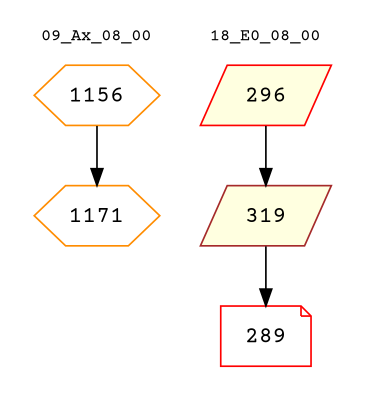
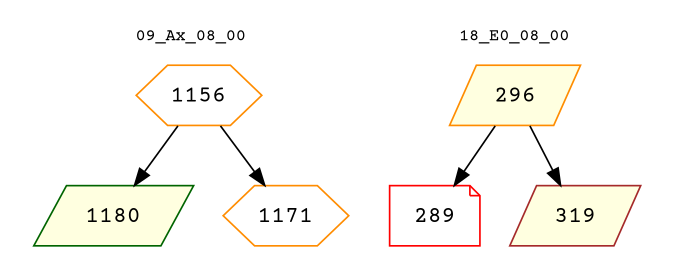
node "296": color red -> darkorange
node "1180": added
edge "319" -> "289": now "296" -> "289"
